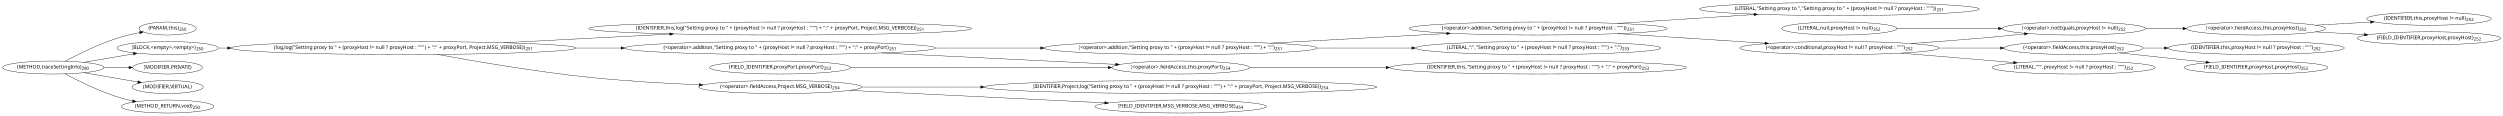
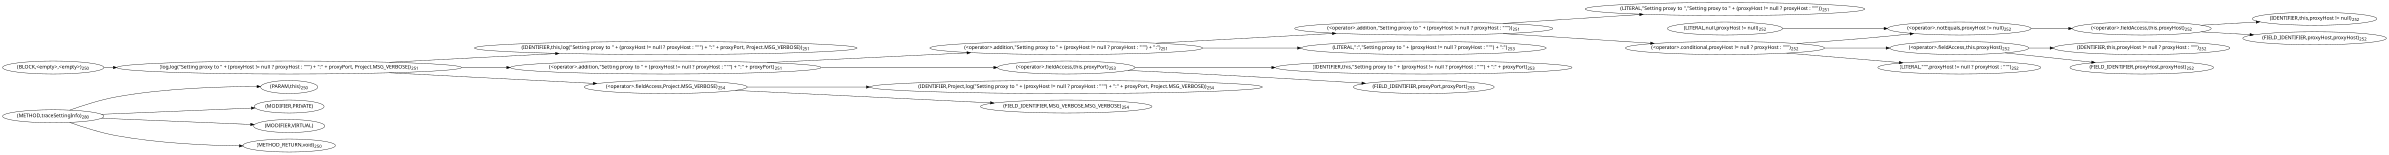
edge "(METHOD,traceSettingInfo)" -> "(BLOCK,<empty>,<empty>)": removed
node "(<operator>.fieldAccess,this.proxyPort)": text "254" -> "253"
edge "(FIELD_IDENTIFIER,proxyPort,proxyPort)" -> "(<operator>.fieldAccess,this.proxyPort)": reversed
node "(FIELD_IDENTIFIER,MSG_VERBOSE,MSG_VERBOSE)": text "454" -> "254"
